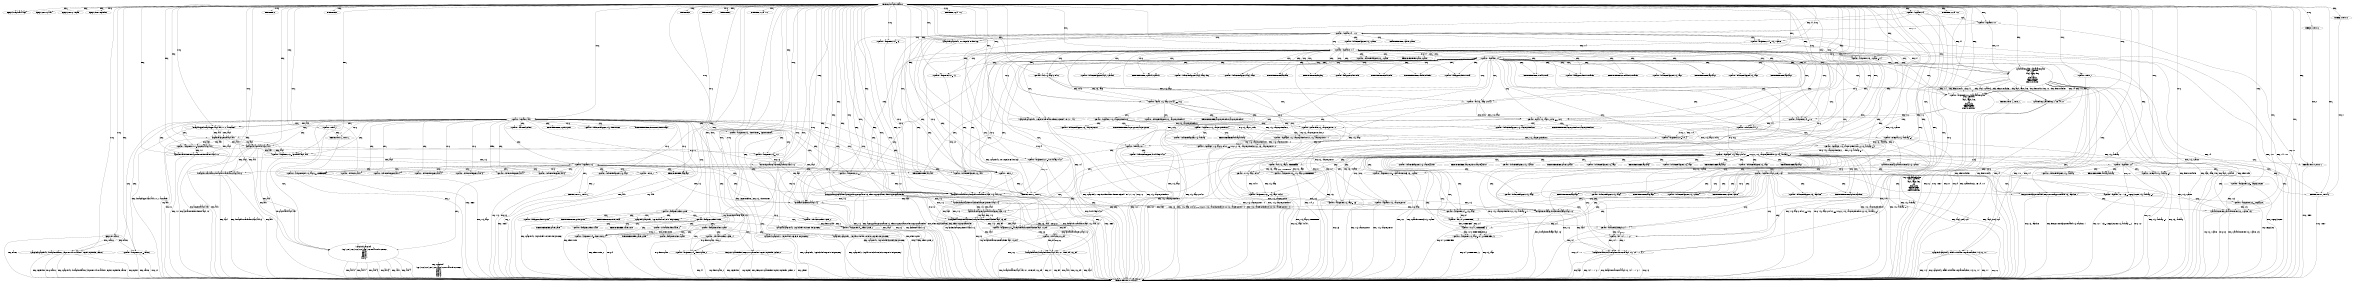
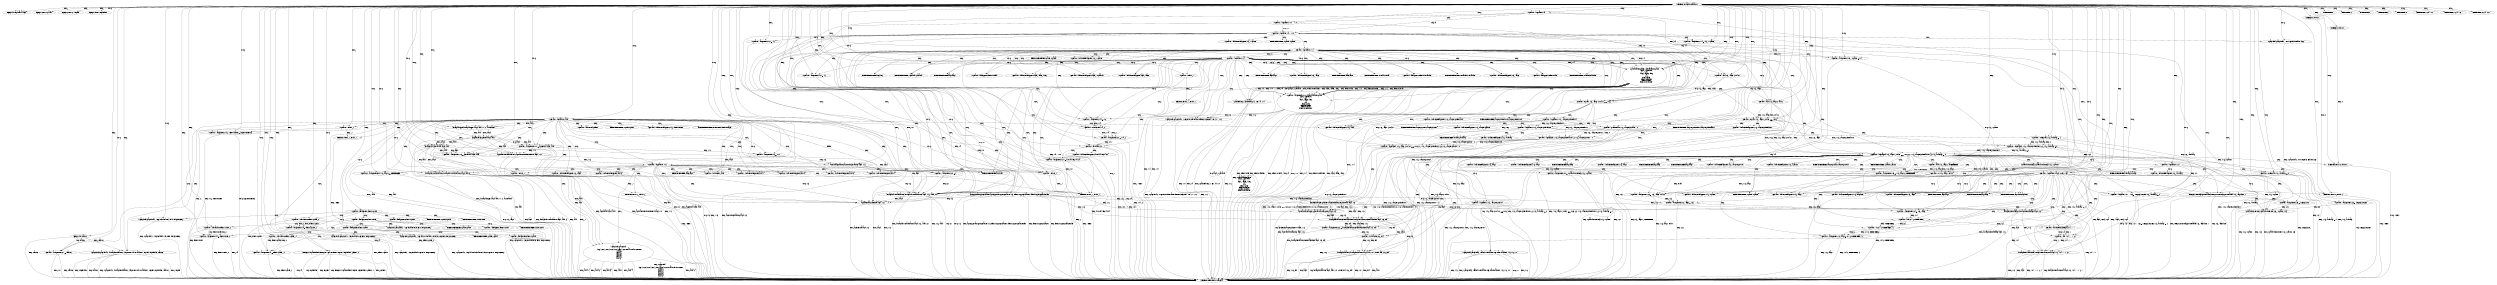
edge "(METHOD,hostapd_notif_assoc)" -> "(<operator>.assignment,v20 = v19 - 2)": now "(METHOD,hostapd_notif_assoc)" -> "(<operator>.logicalNot,!hapd->conf->wpa)"
node "(FIELD_IDENTIFIER,mdie,mdie)": removed
edge "(<operator>.logicalNot,!v13)" -> "(<operator>.indirectFieldAccess,v13->addr)": removed, label "CDG:"
edge "(<operator>.logicalNot,!v27)" -> "(<operator>.assignment,v25 = WPA_ASSOC_FT)": removed, label "CDG:"
